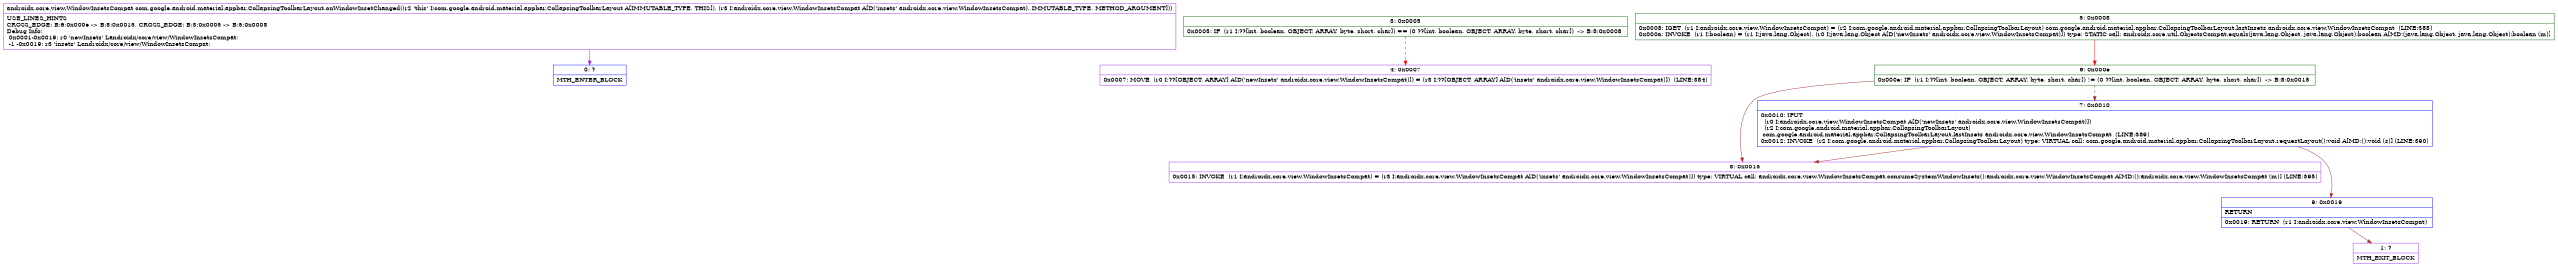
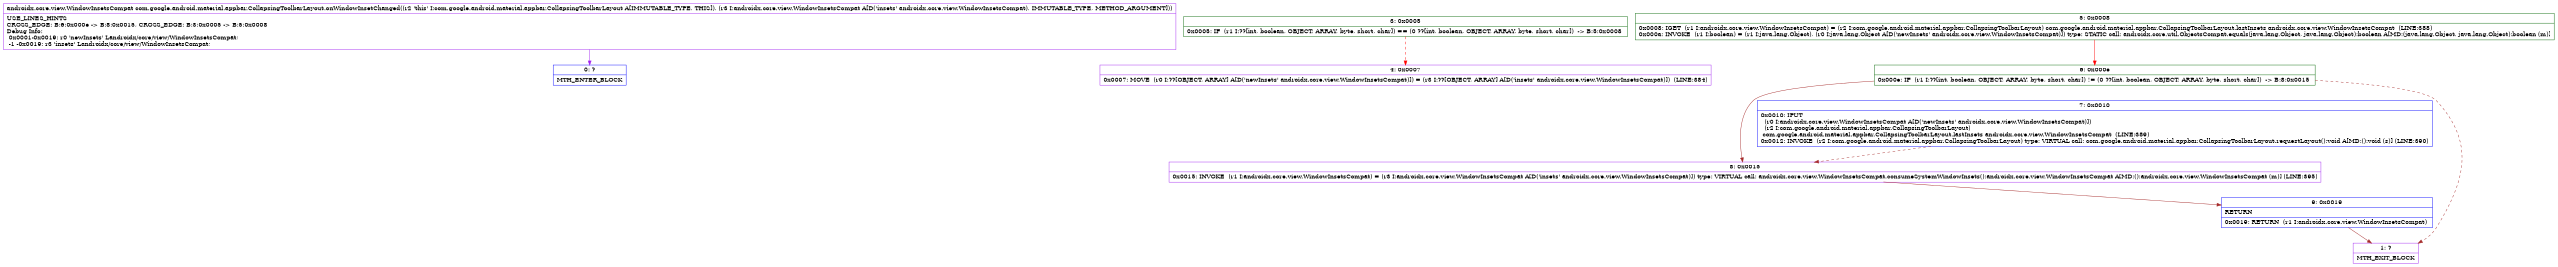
edge "6: 0x000e" -> "7: 0x0010": now "6: 0x000e" -> "1: ?"
edge "7: 0x0010" -> "8: 0x0015": style solid -> dashed
edge "7: 0x0010" -> "9: 0x0019": now "8: 0x0015" -> "9: 0x0019"
